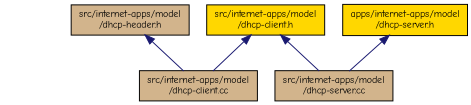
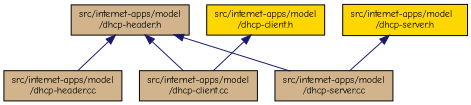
node "apps/internet-apps/model /dhcp-server.h": label "apps/internet-apps/model /dhcp-server.h" -> "src/internet-apps/model /dhcp-server.h"
edge "src/internet-apps/model /dhcp-server.cc" -> "src/internet-apps/model /dhcp-client.h": now "src/internet-apps/model /dhcp-server.cc" -> "src/internet-apps/model /dhcp-header.h"
node "src/internet-apps/model /dhcp-header.cc": added
